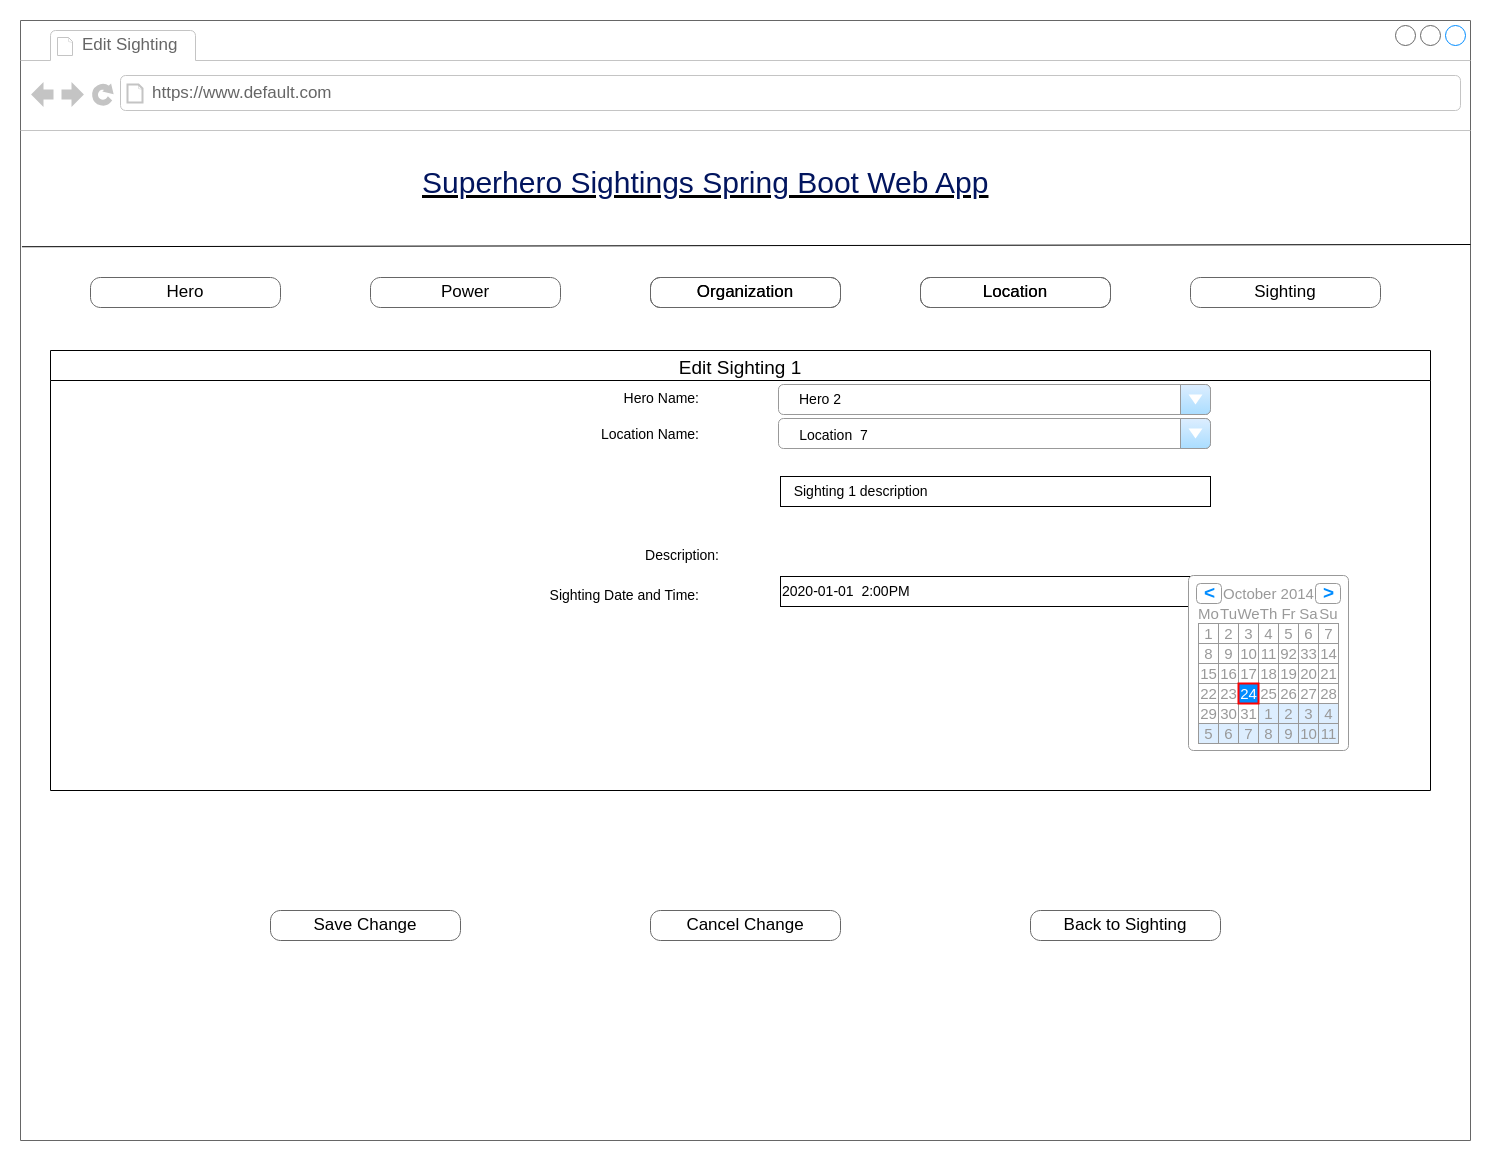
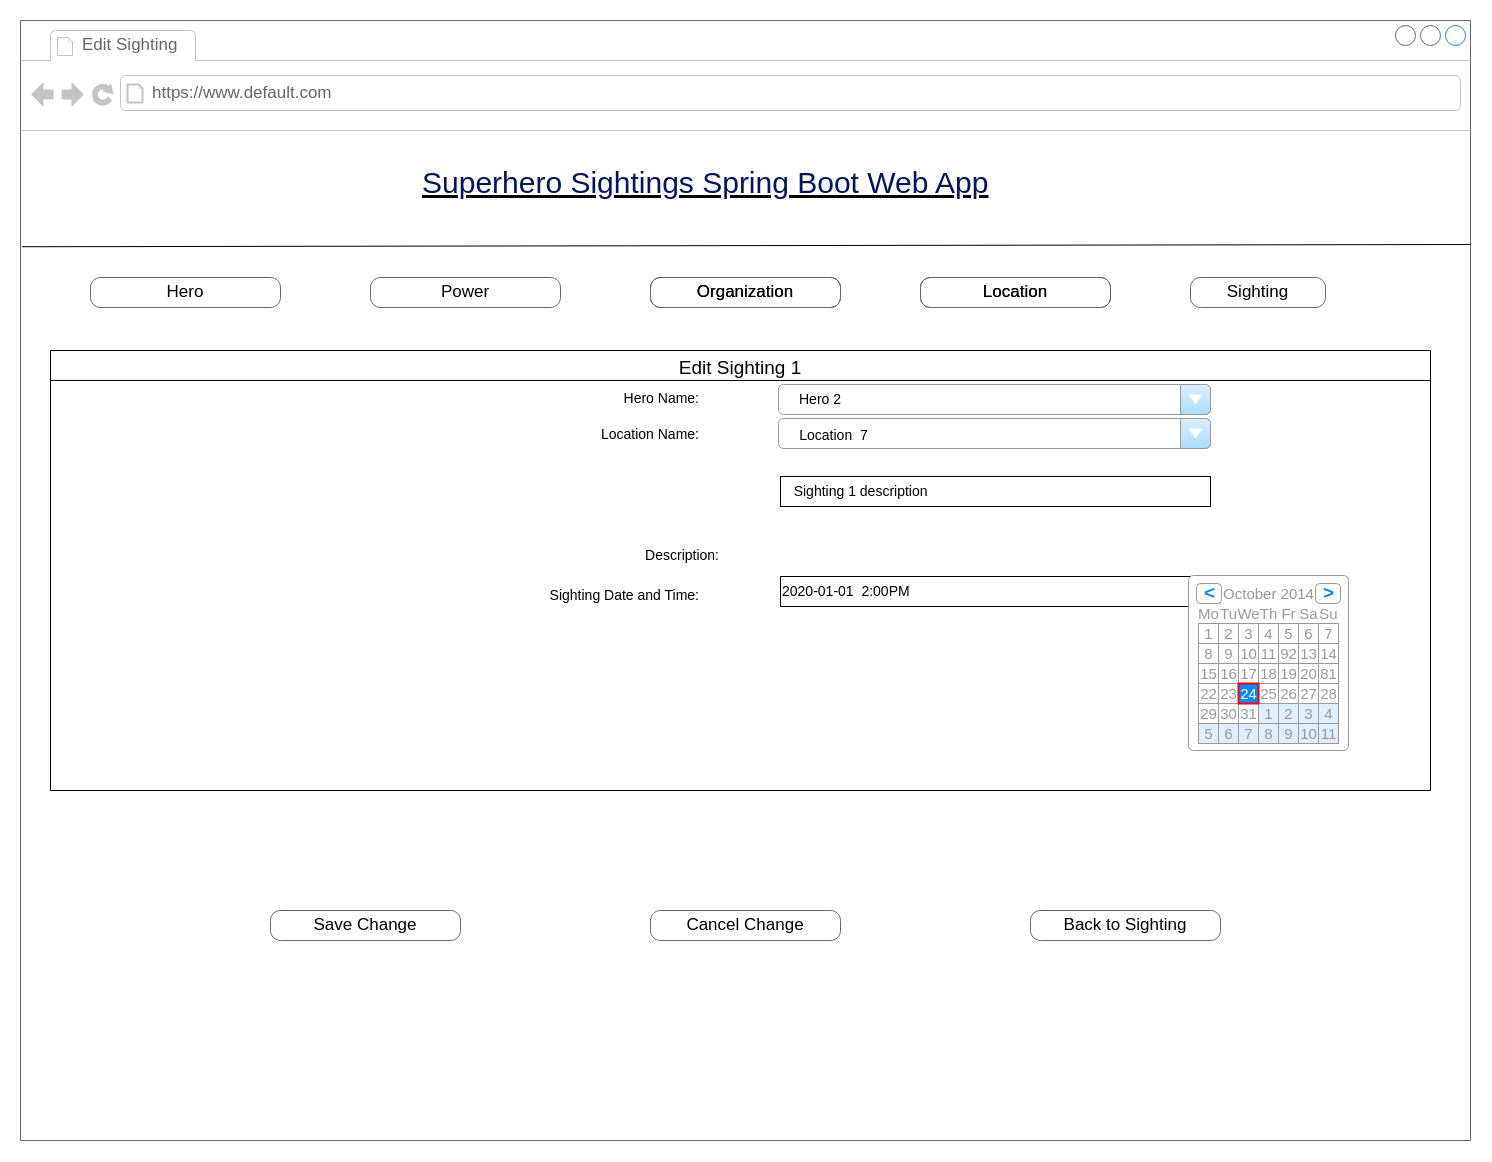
node "Sighting": size 190x30 -> 135x30
node "33": label "33" -> "13"
node "21": label "21" -> "81"
